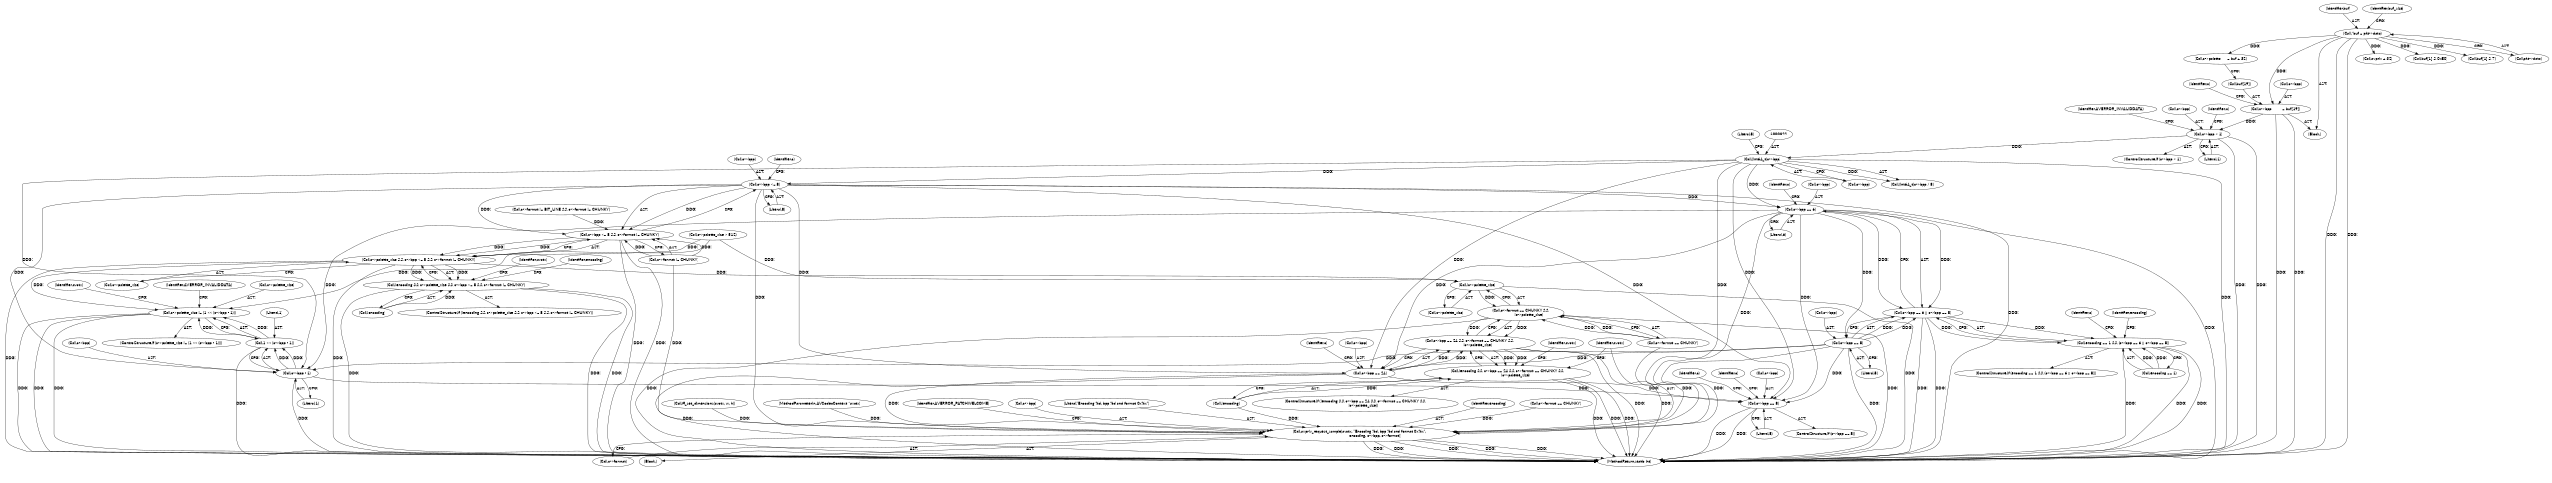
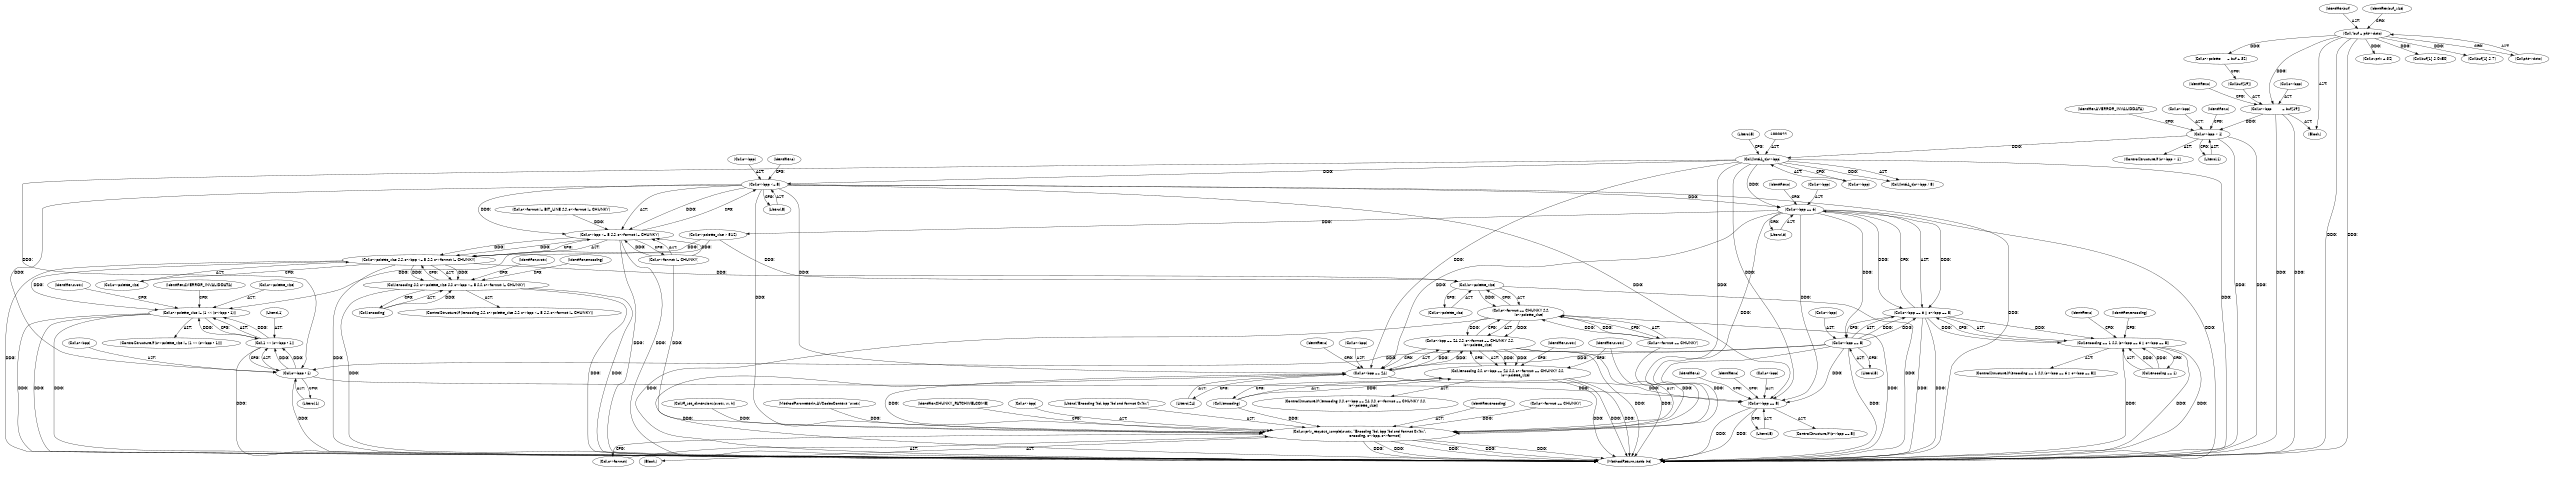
edge "(Call,c->bpp == 6)" -> "(Call,c->bpp - 1)": now "(Call,c->bpp == 6)" -> "(Call,c->palette_size > 512)"
node "(Identifier,AVERROR_PATCHWELCOME)": label "(Identifier,AVERROR_PATCHWELCOME)" -> "(Identifier,CHUNKY_PATCHWELCOME)"
node "(Literal,24)": added
